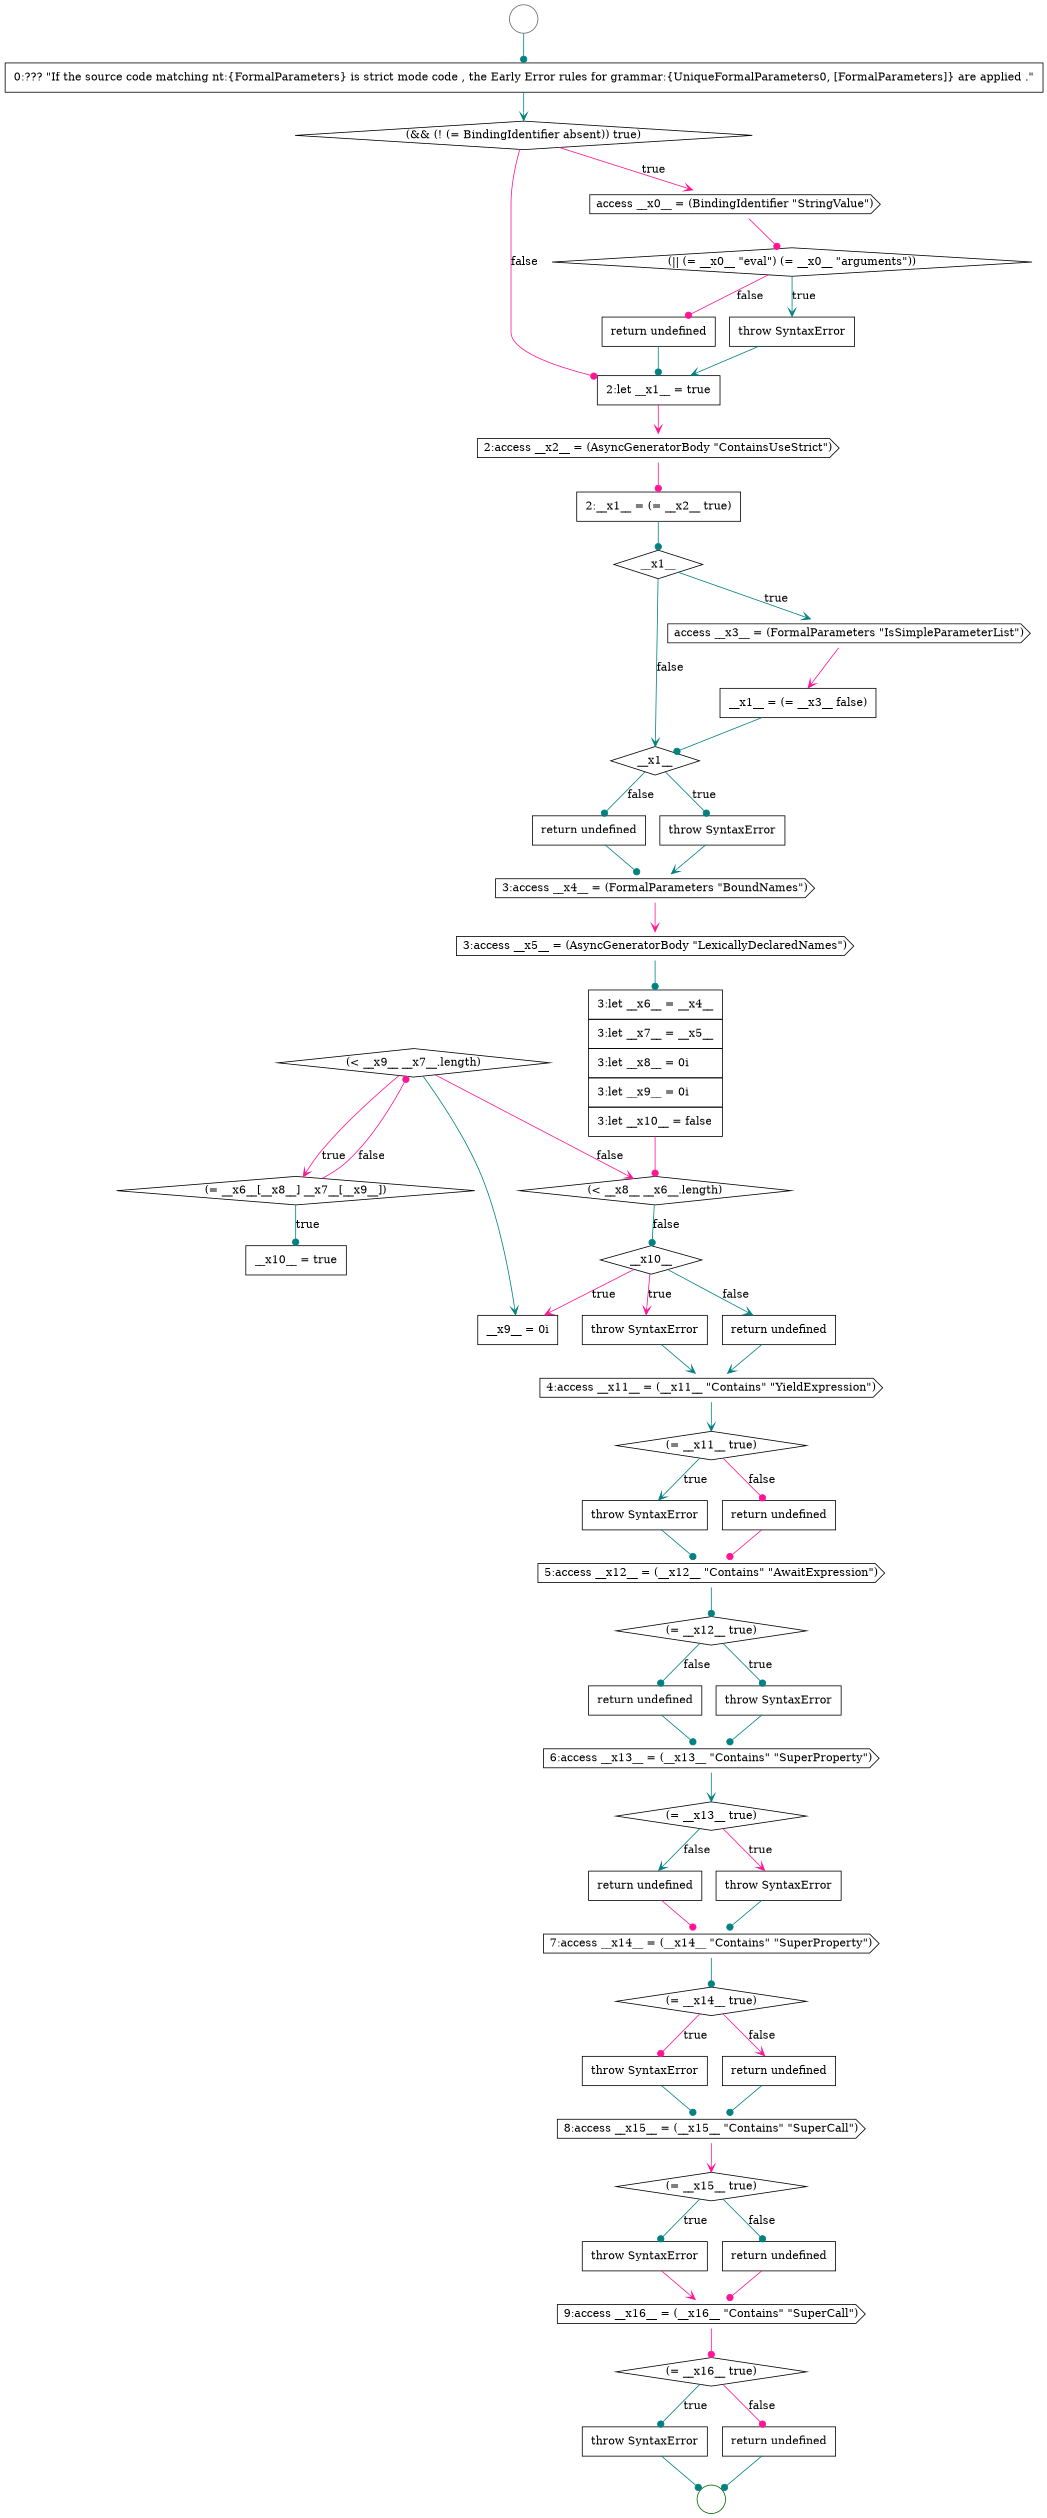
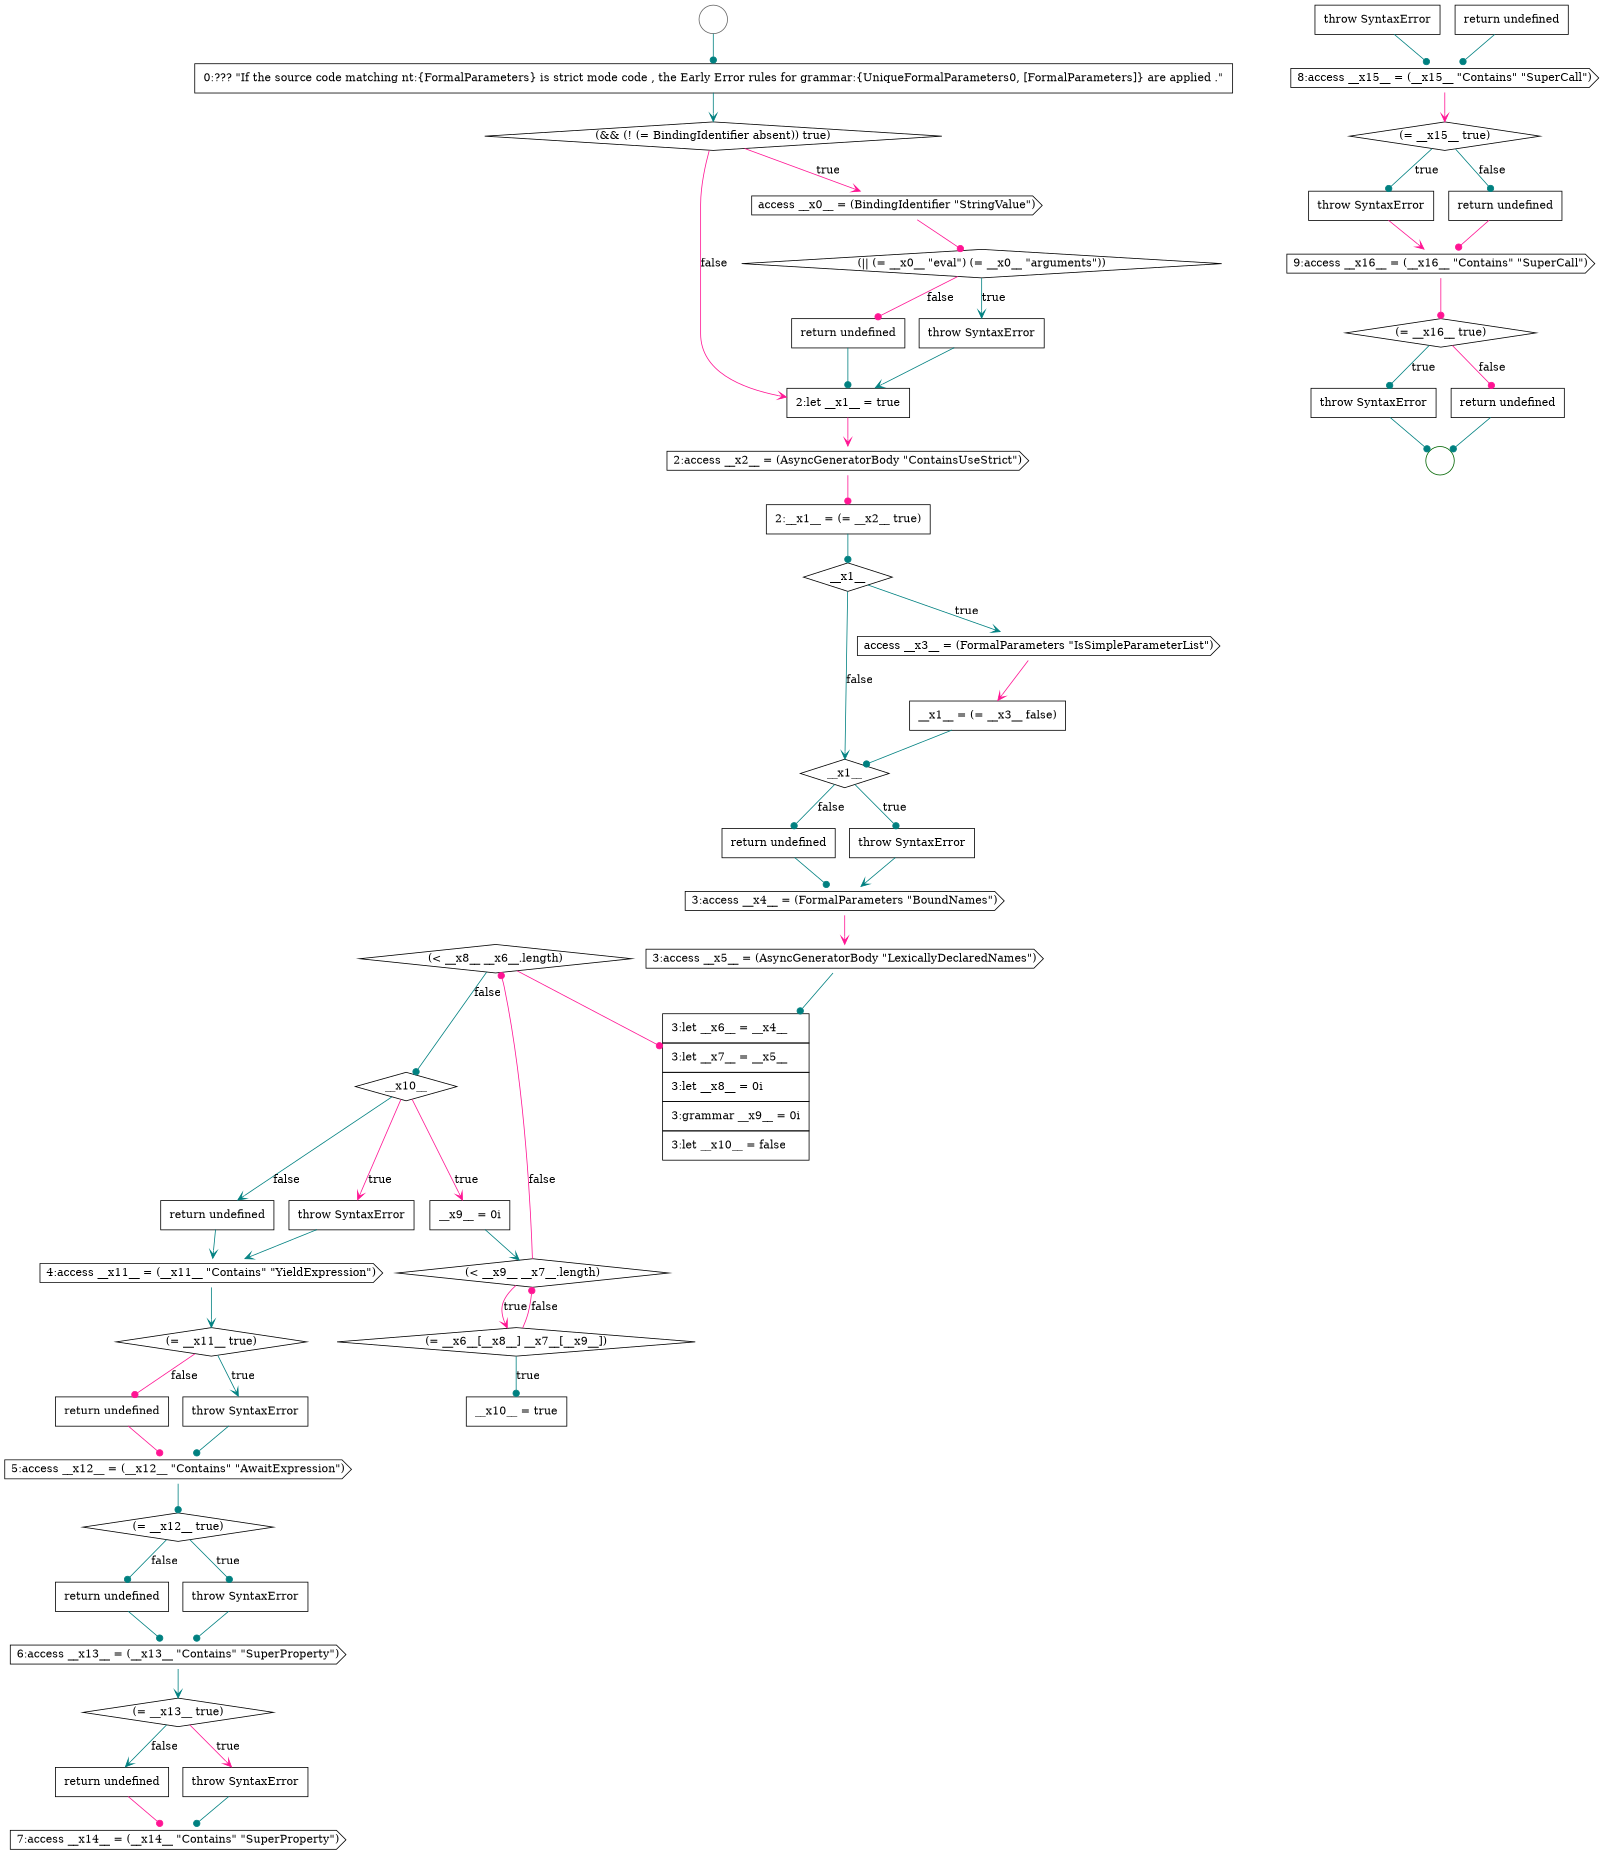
edge "(&& (! (= BindingIdentifier absent)) true)" -> "2:let __x1__ = true": arrowhead dot -> vee
node "3:let __x6__ = __x4__": text "3:let __x9__ = 0i" -> "3:grammar __x9__ = 0i"
edge "(< __x9__ __x7__.length)" -> "(< __x8__ __x6__.length)": arrowhead vee -> dot
edge "3:let __x6__ = __x4__" -> "(< __x8__ __x6__.length)": reversed
edge "(< __x9__ __x7__.length)" -> "__x9__ = 0i": reversed
node "(= __x14__ true)": removed
